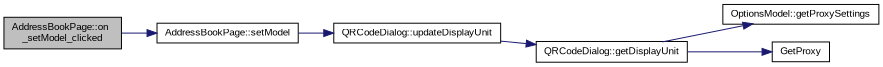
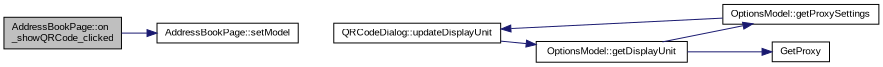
node "AddressBookPage::on _setModel_clicked": label "AddressBookPage::on _setModel_clicked" -> "AddressBookPage::on _showQRCode_clicked"
edge "AddressBookPage::setModel" -> "QRCodeDialog::updateDisplayUnit": now "OptionsModel::getProxySettings" -> "QRCodeDialog::updateDisplayUnit"
node "QRCodeDialog::getDisplayUnit": label "QRCodeDialog::getDisplayUnit" -> "OptionsModel::getDisplayUnit"
